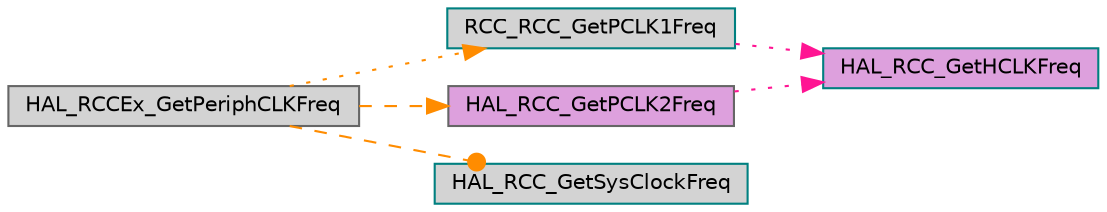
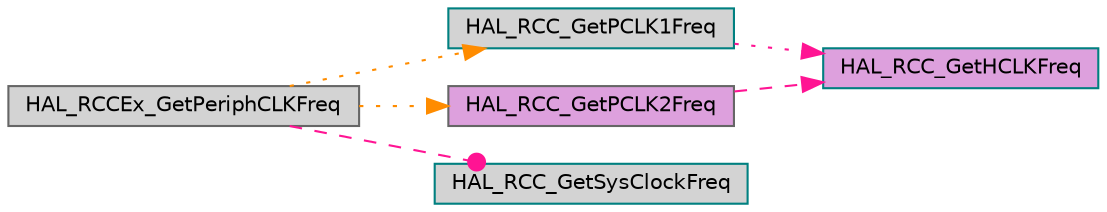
node "RCC_RCC_GetPCLK1Freq": label "RCC_RCC_GetPCLK1Freq" -> "HAL_RCC_GetPCLK1Freq"
edge "HAL_RCC_GetPCLK2Freq" -> "HAL_RCC_GetHCLKFreq": style dotted -> dashed
edge "HAL_RCCEx_GetPeriphCLKFreq" -> "HAL_RCC_GetPCLK2Freq": style dashed -> dotted
edge "HAL_RCCEx_GetPeriphCLKFreq" -> "HAL_RCC_GetSysClockFreq": color darkorange -> deeppink
